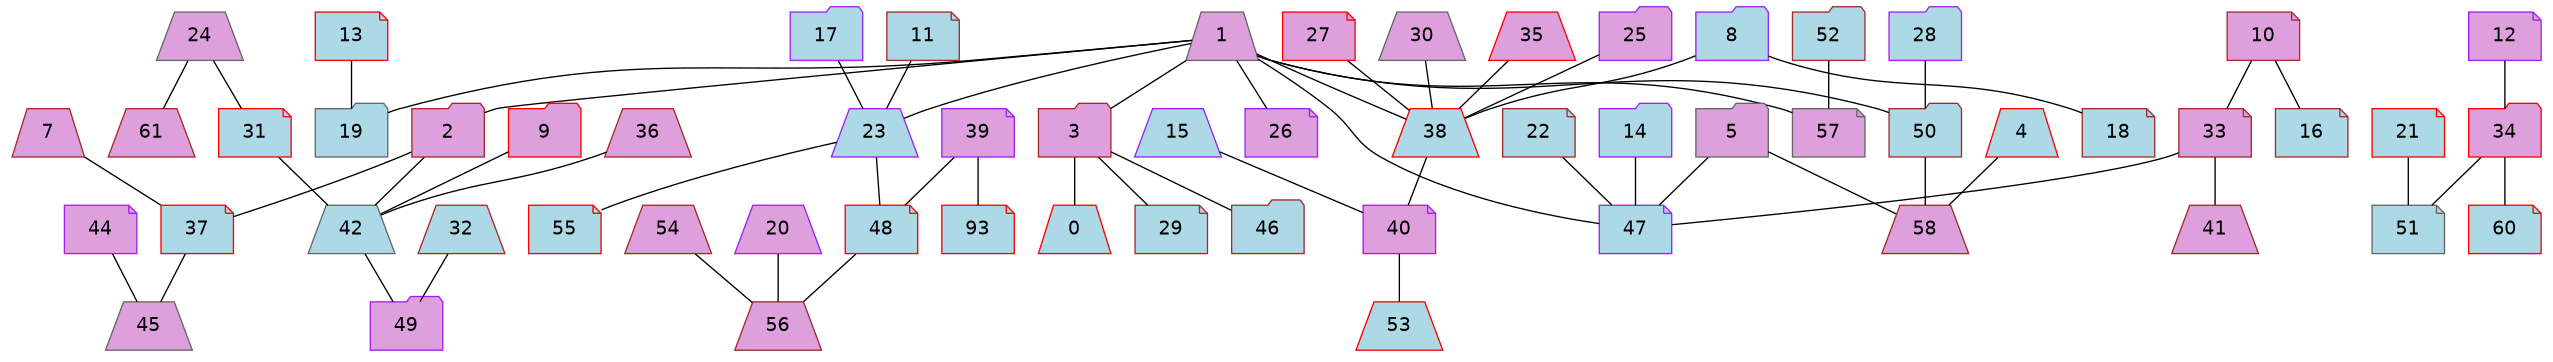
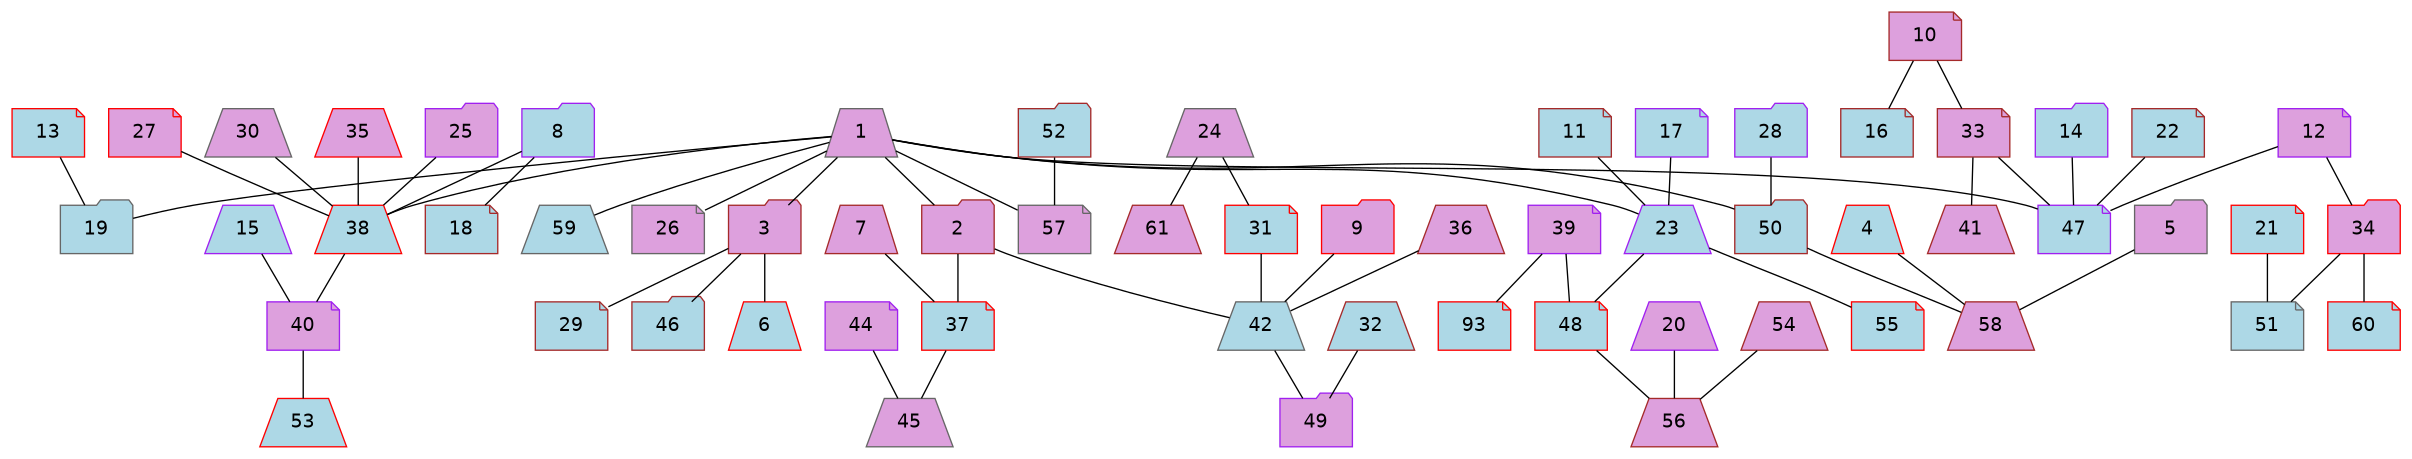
node "17": shape folder -> note
node "26": color purple -> gray40
edge "5" -- "47": now "12" -- "47"
node "59": added
node "0": label "0" -> "6"
